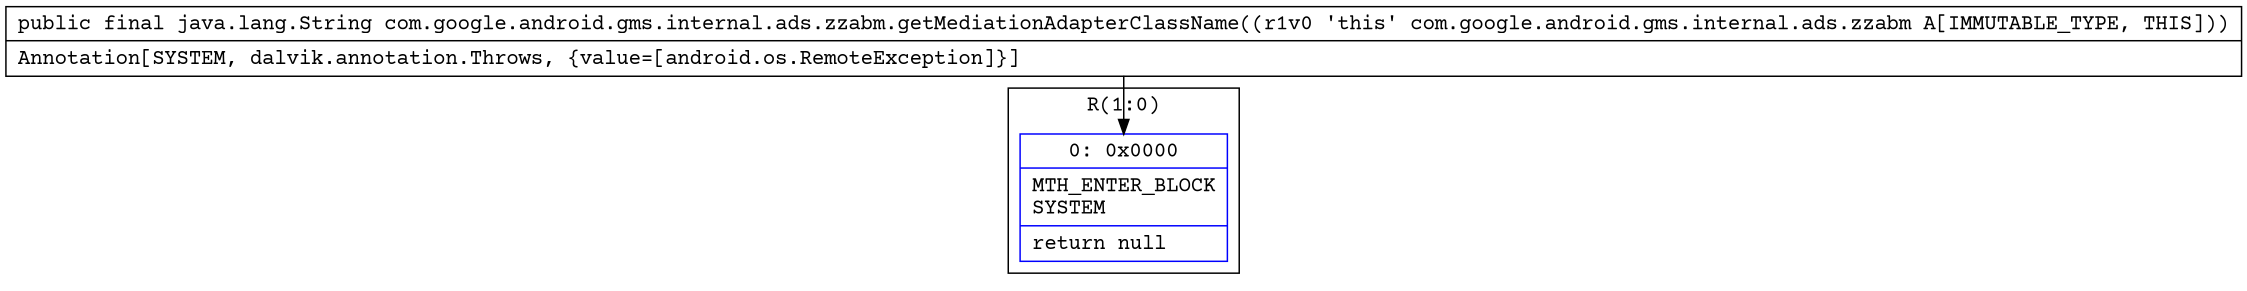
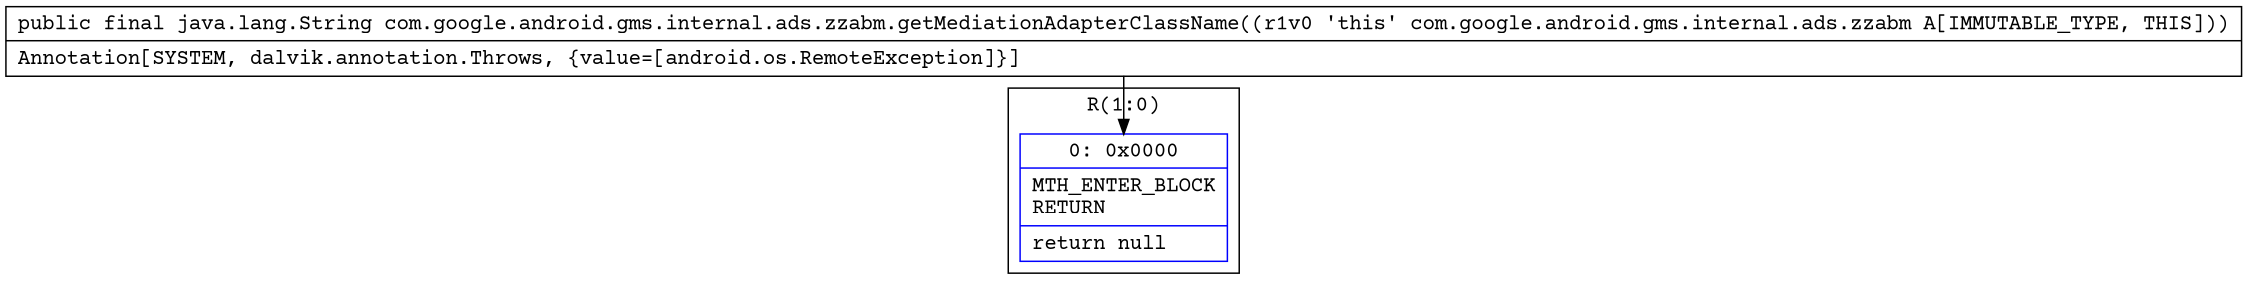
node "0: 0x0000": text "SYSTEM" -> "RETURN"
